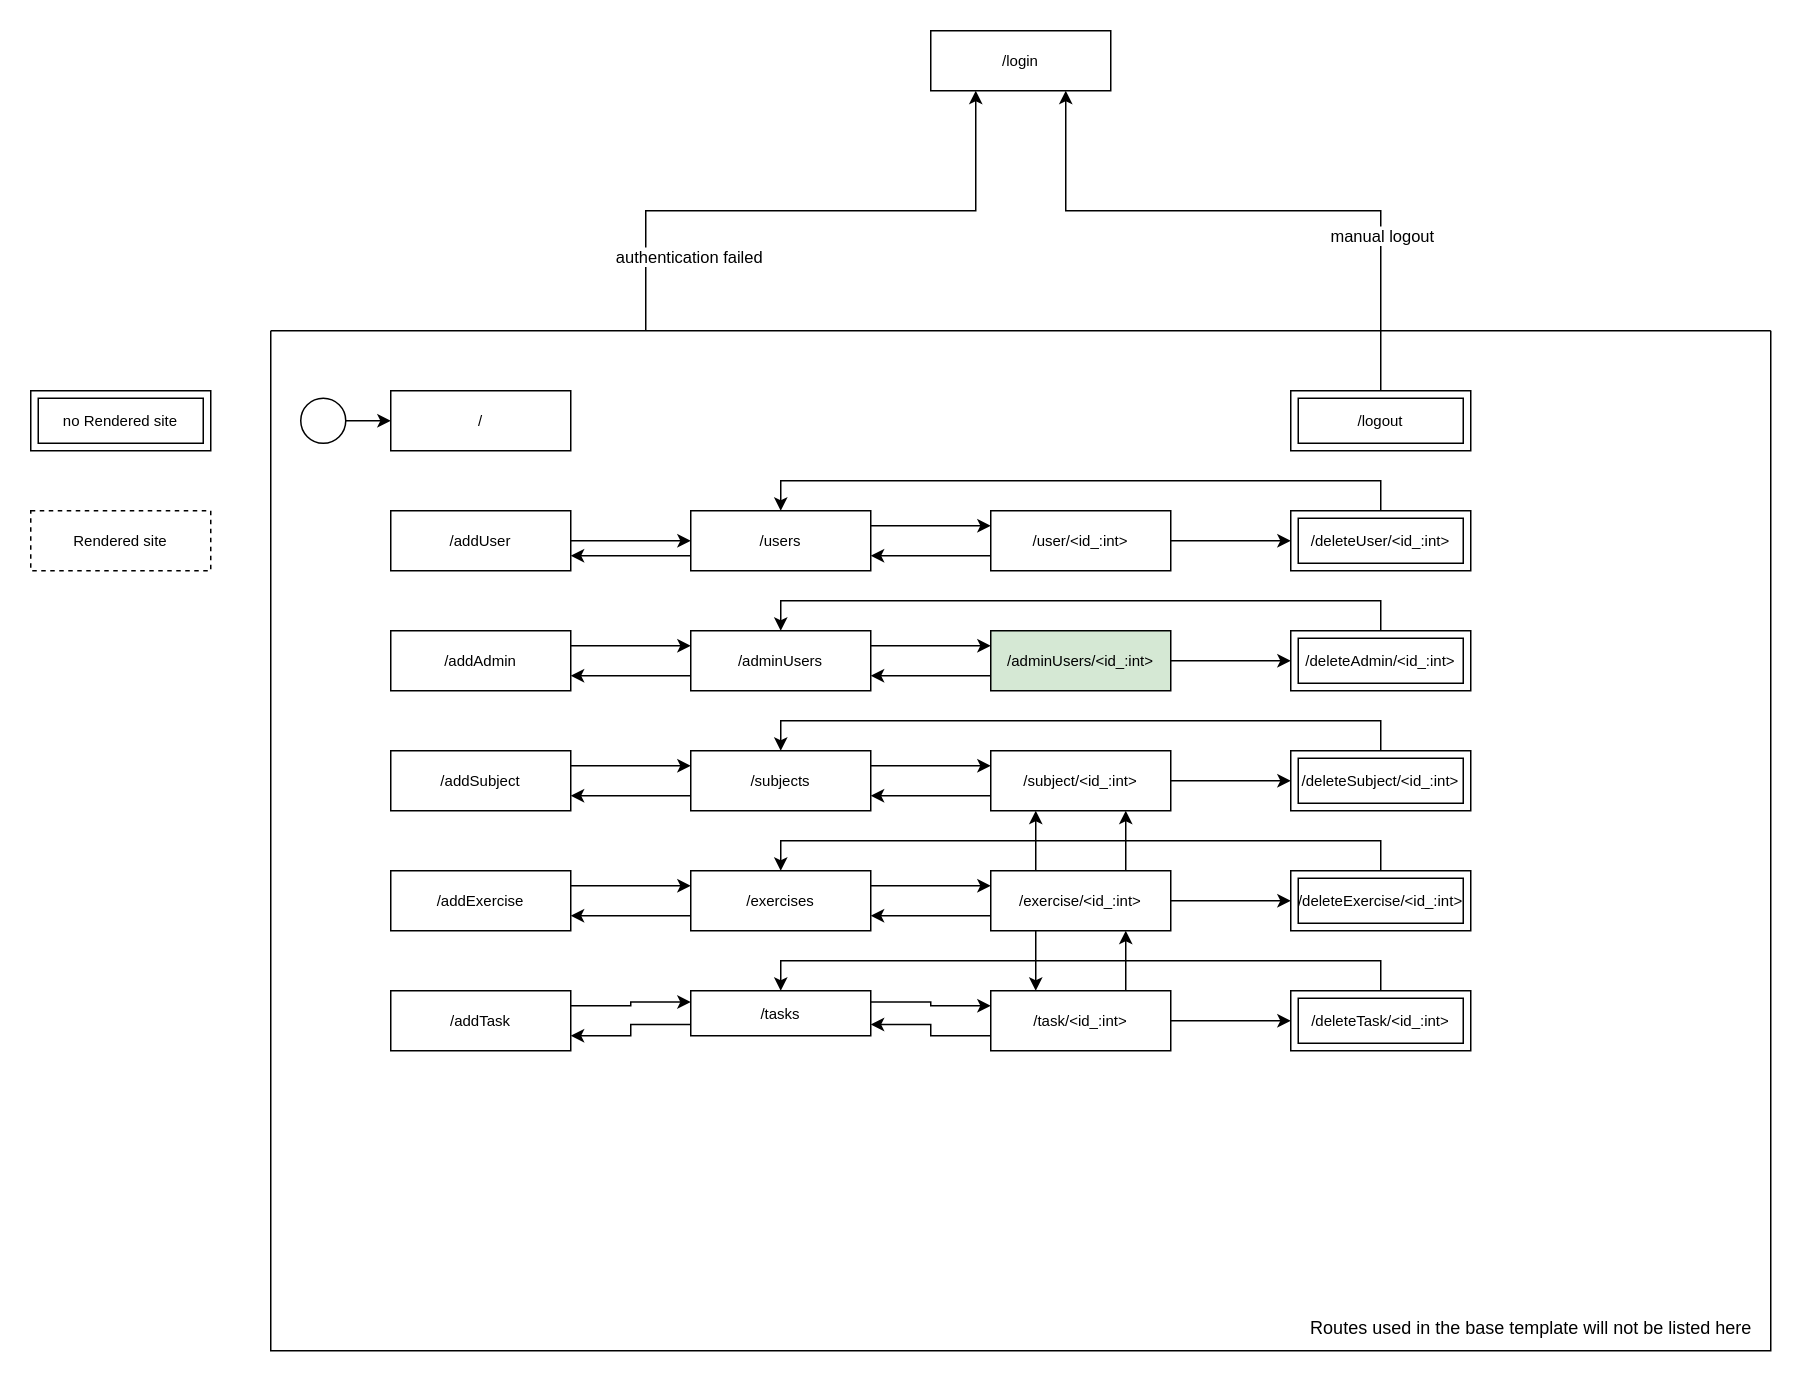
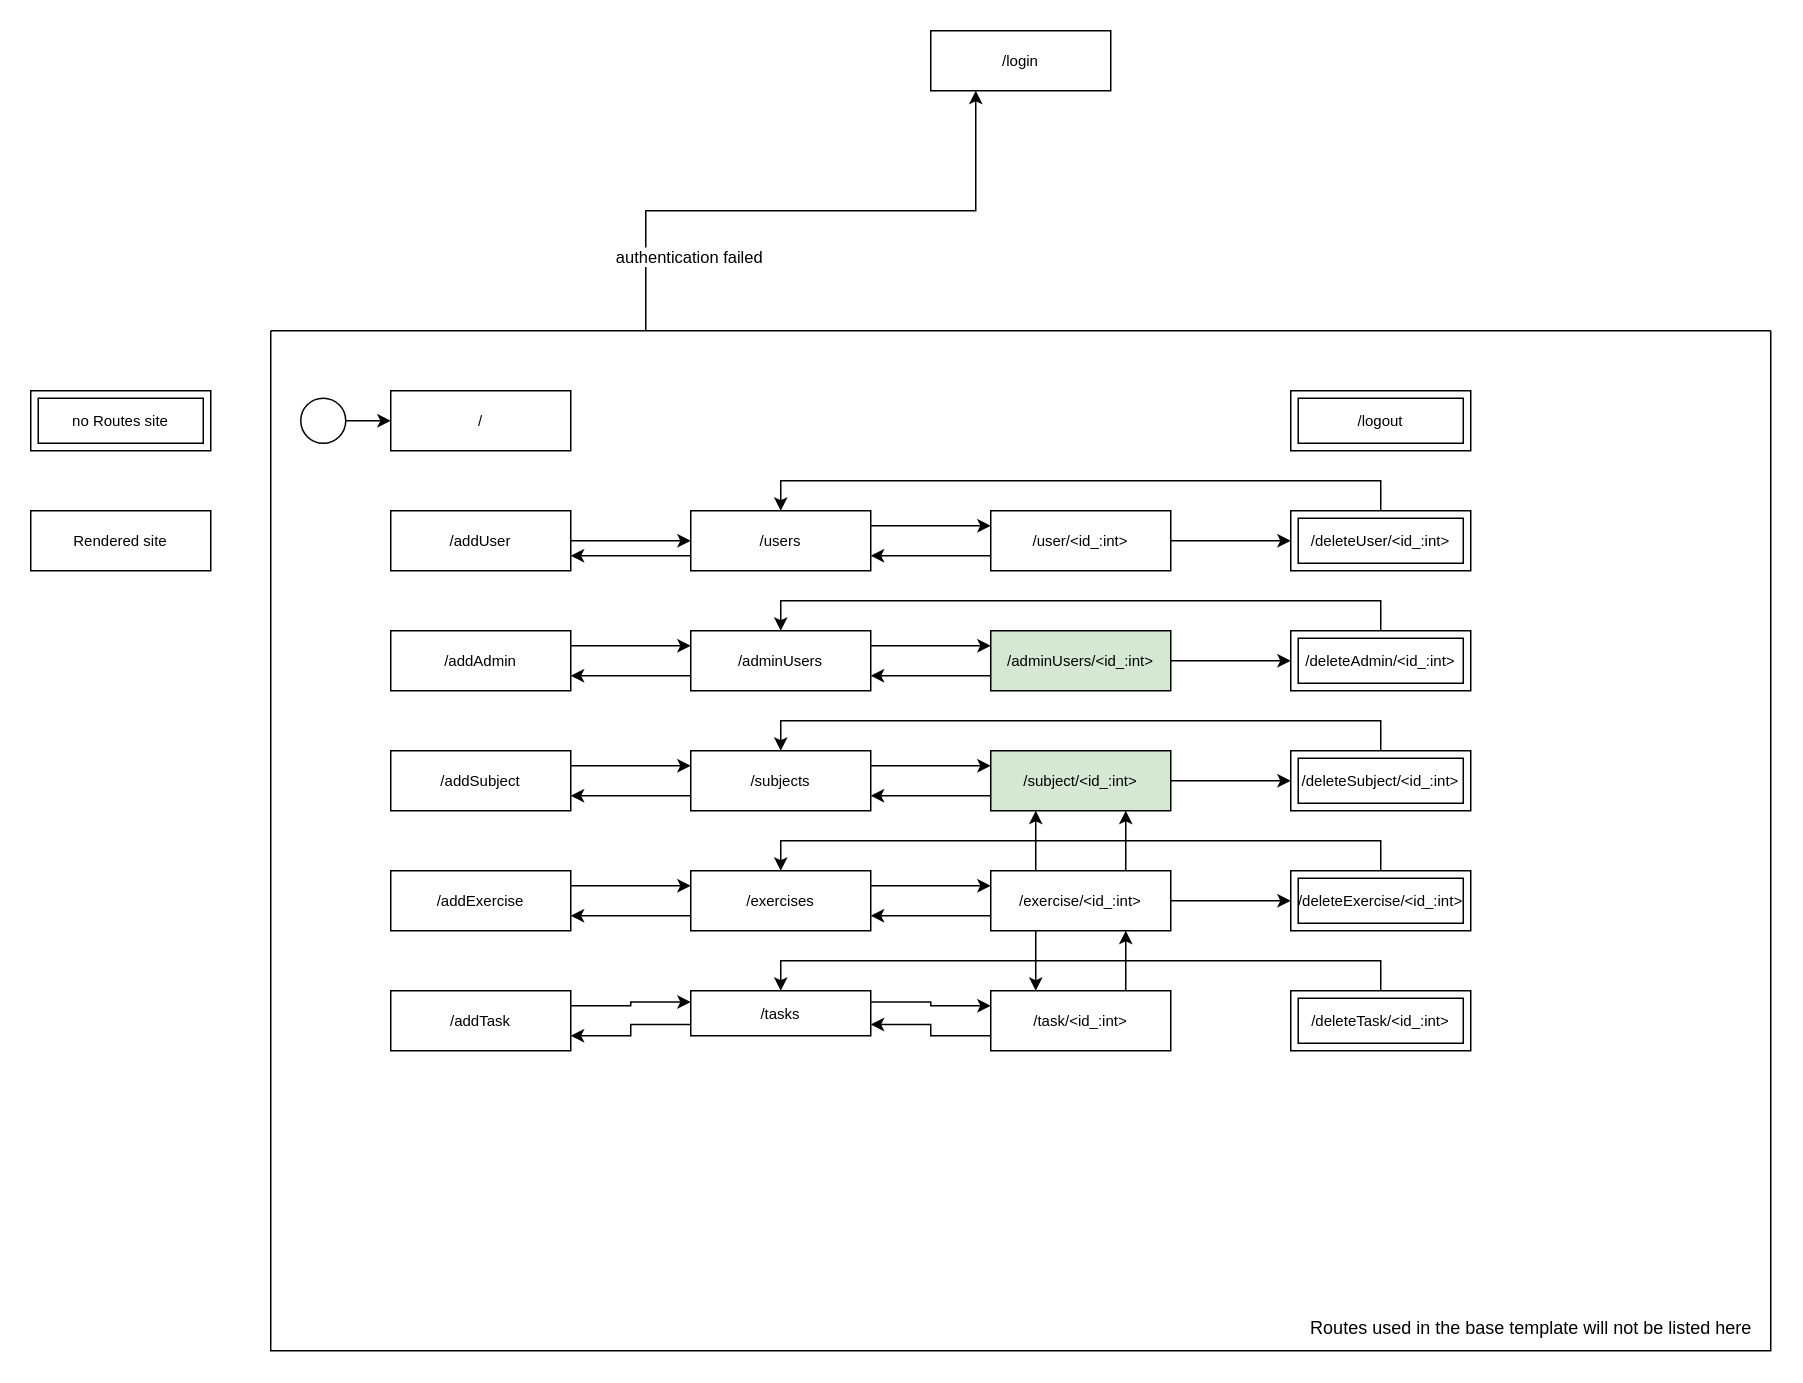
edge "/logout" -> "/login": removed, label "manual logout"
node "no Rendered site": label "no Rendered site" -> "no Routes site"
node "Rendered site": style dashed -> solid
node "/subject/<id_:int>": fillcolor #ffffff -> #d5e8d4
edge "/task/<id_:int>" -> "/deleteTask/<id_:int>": removed
